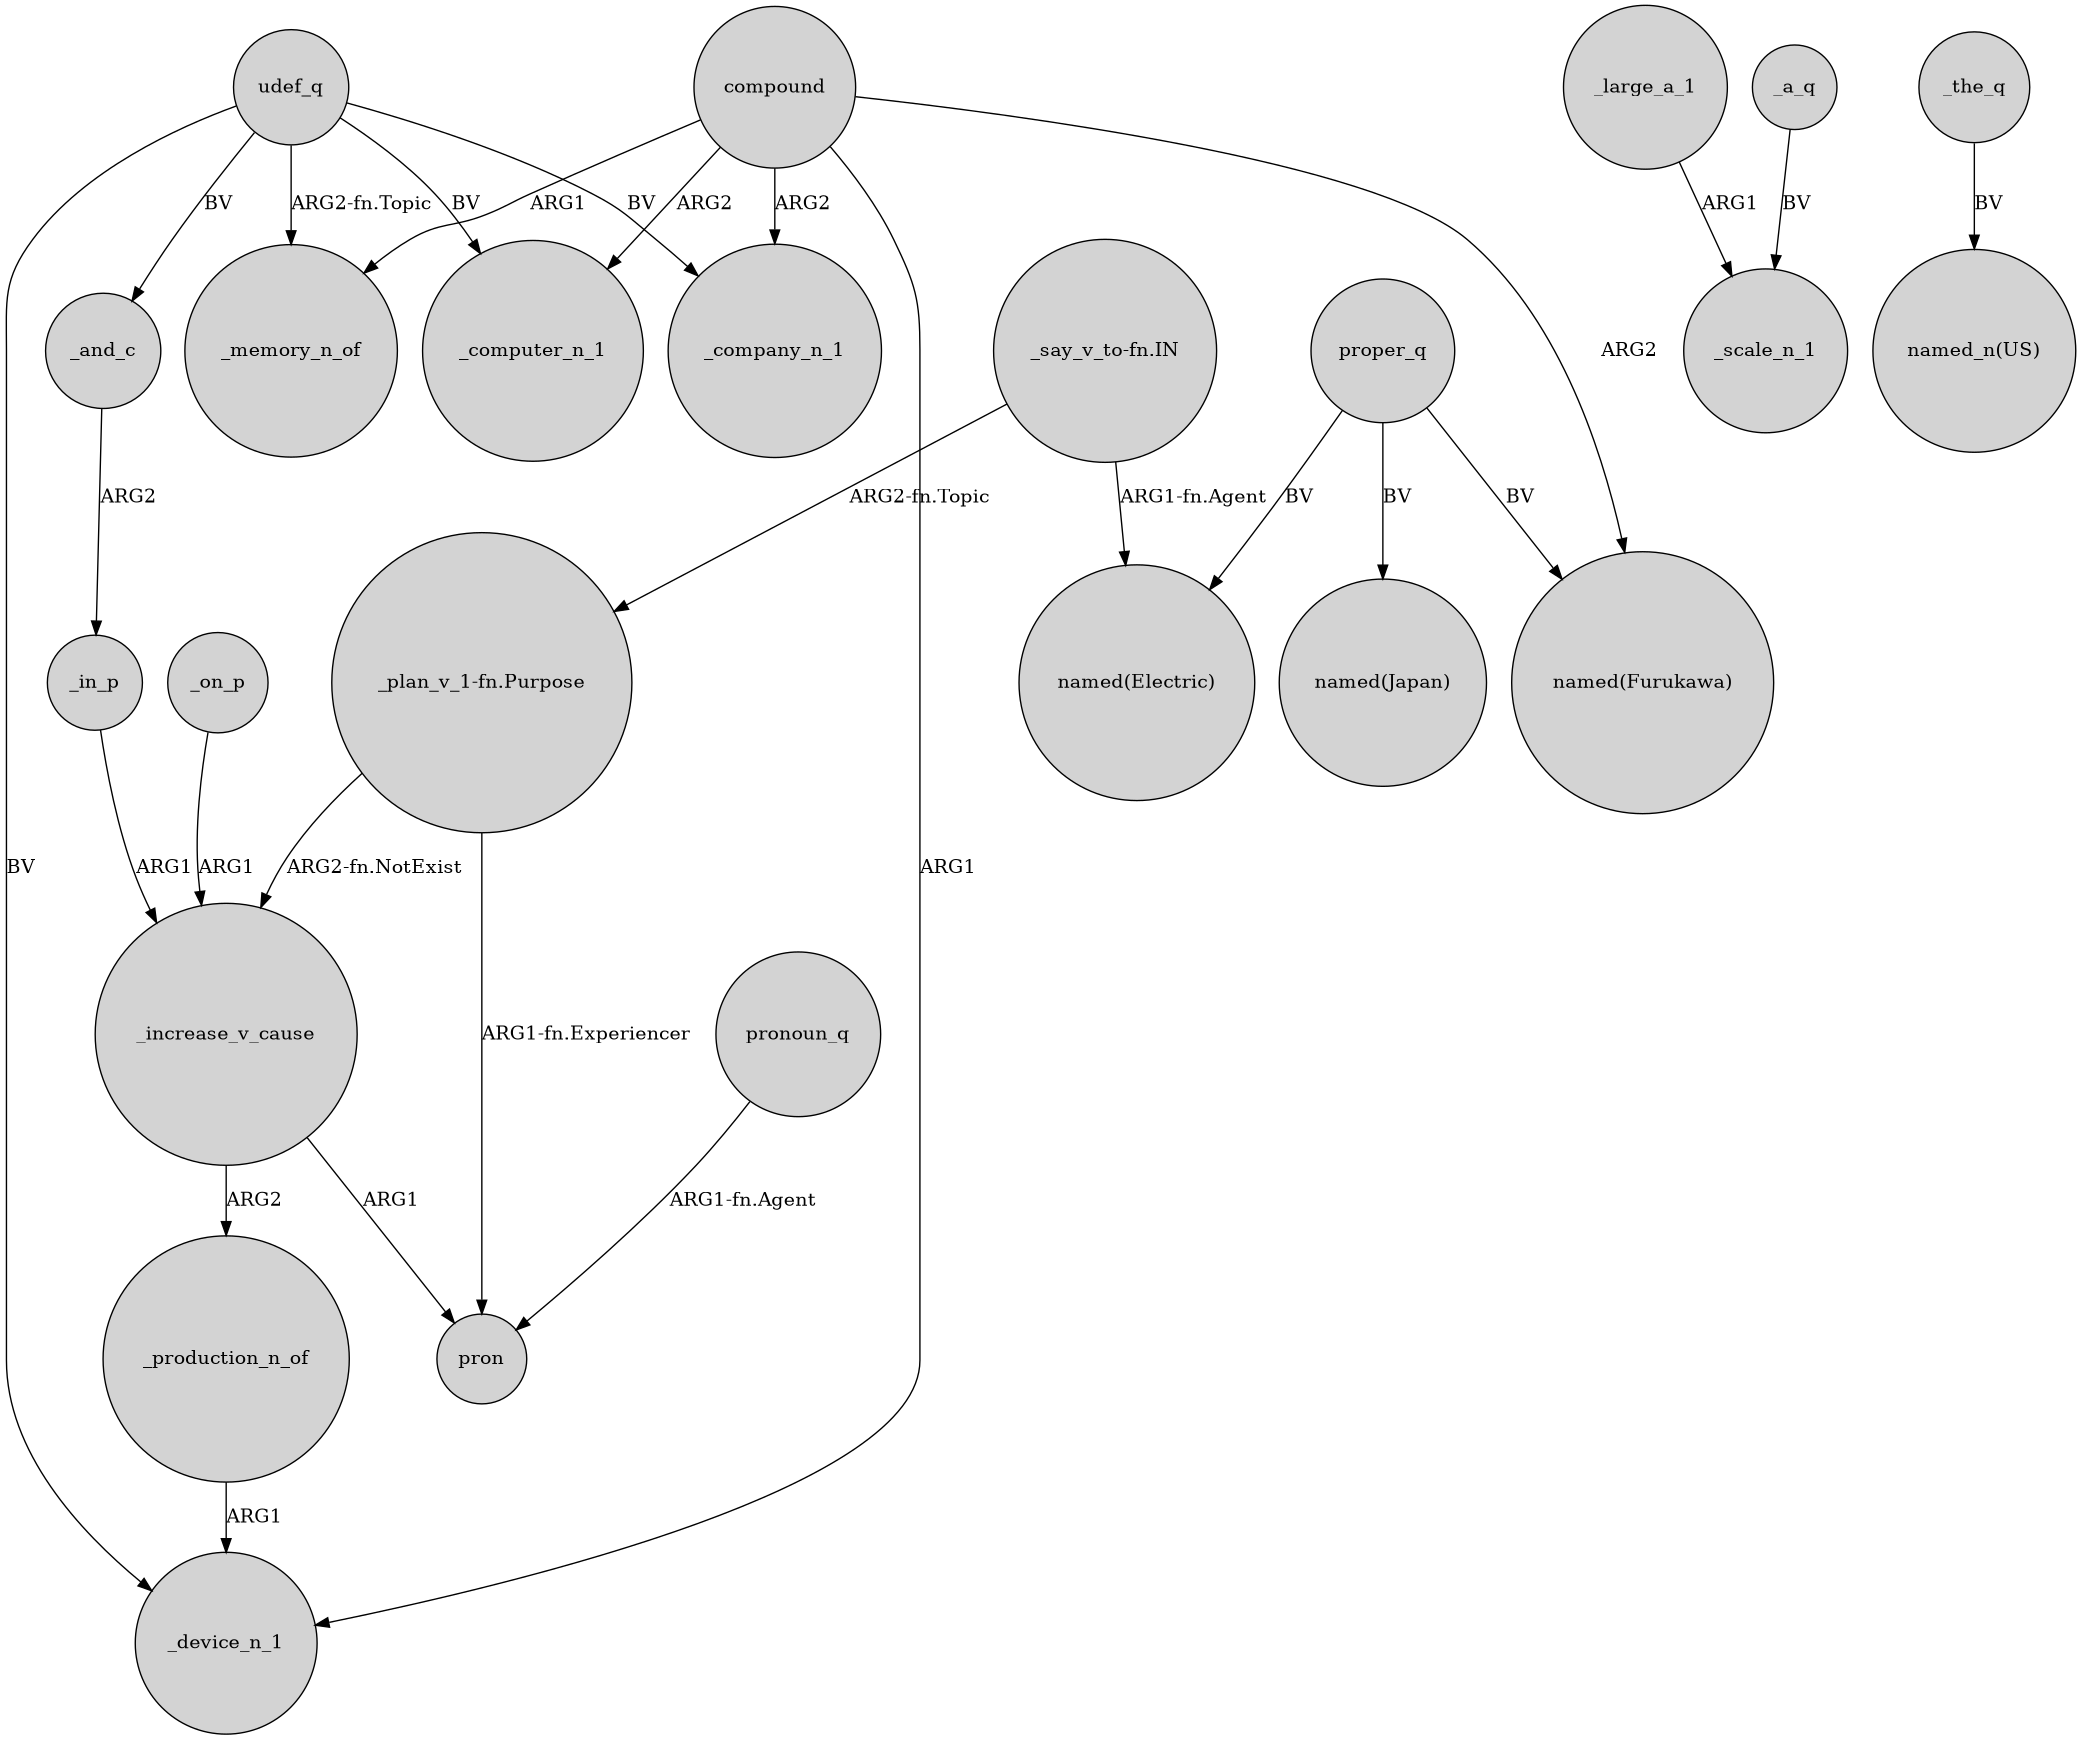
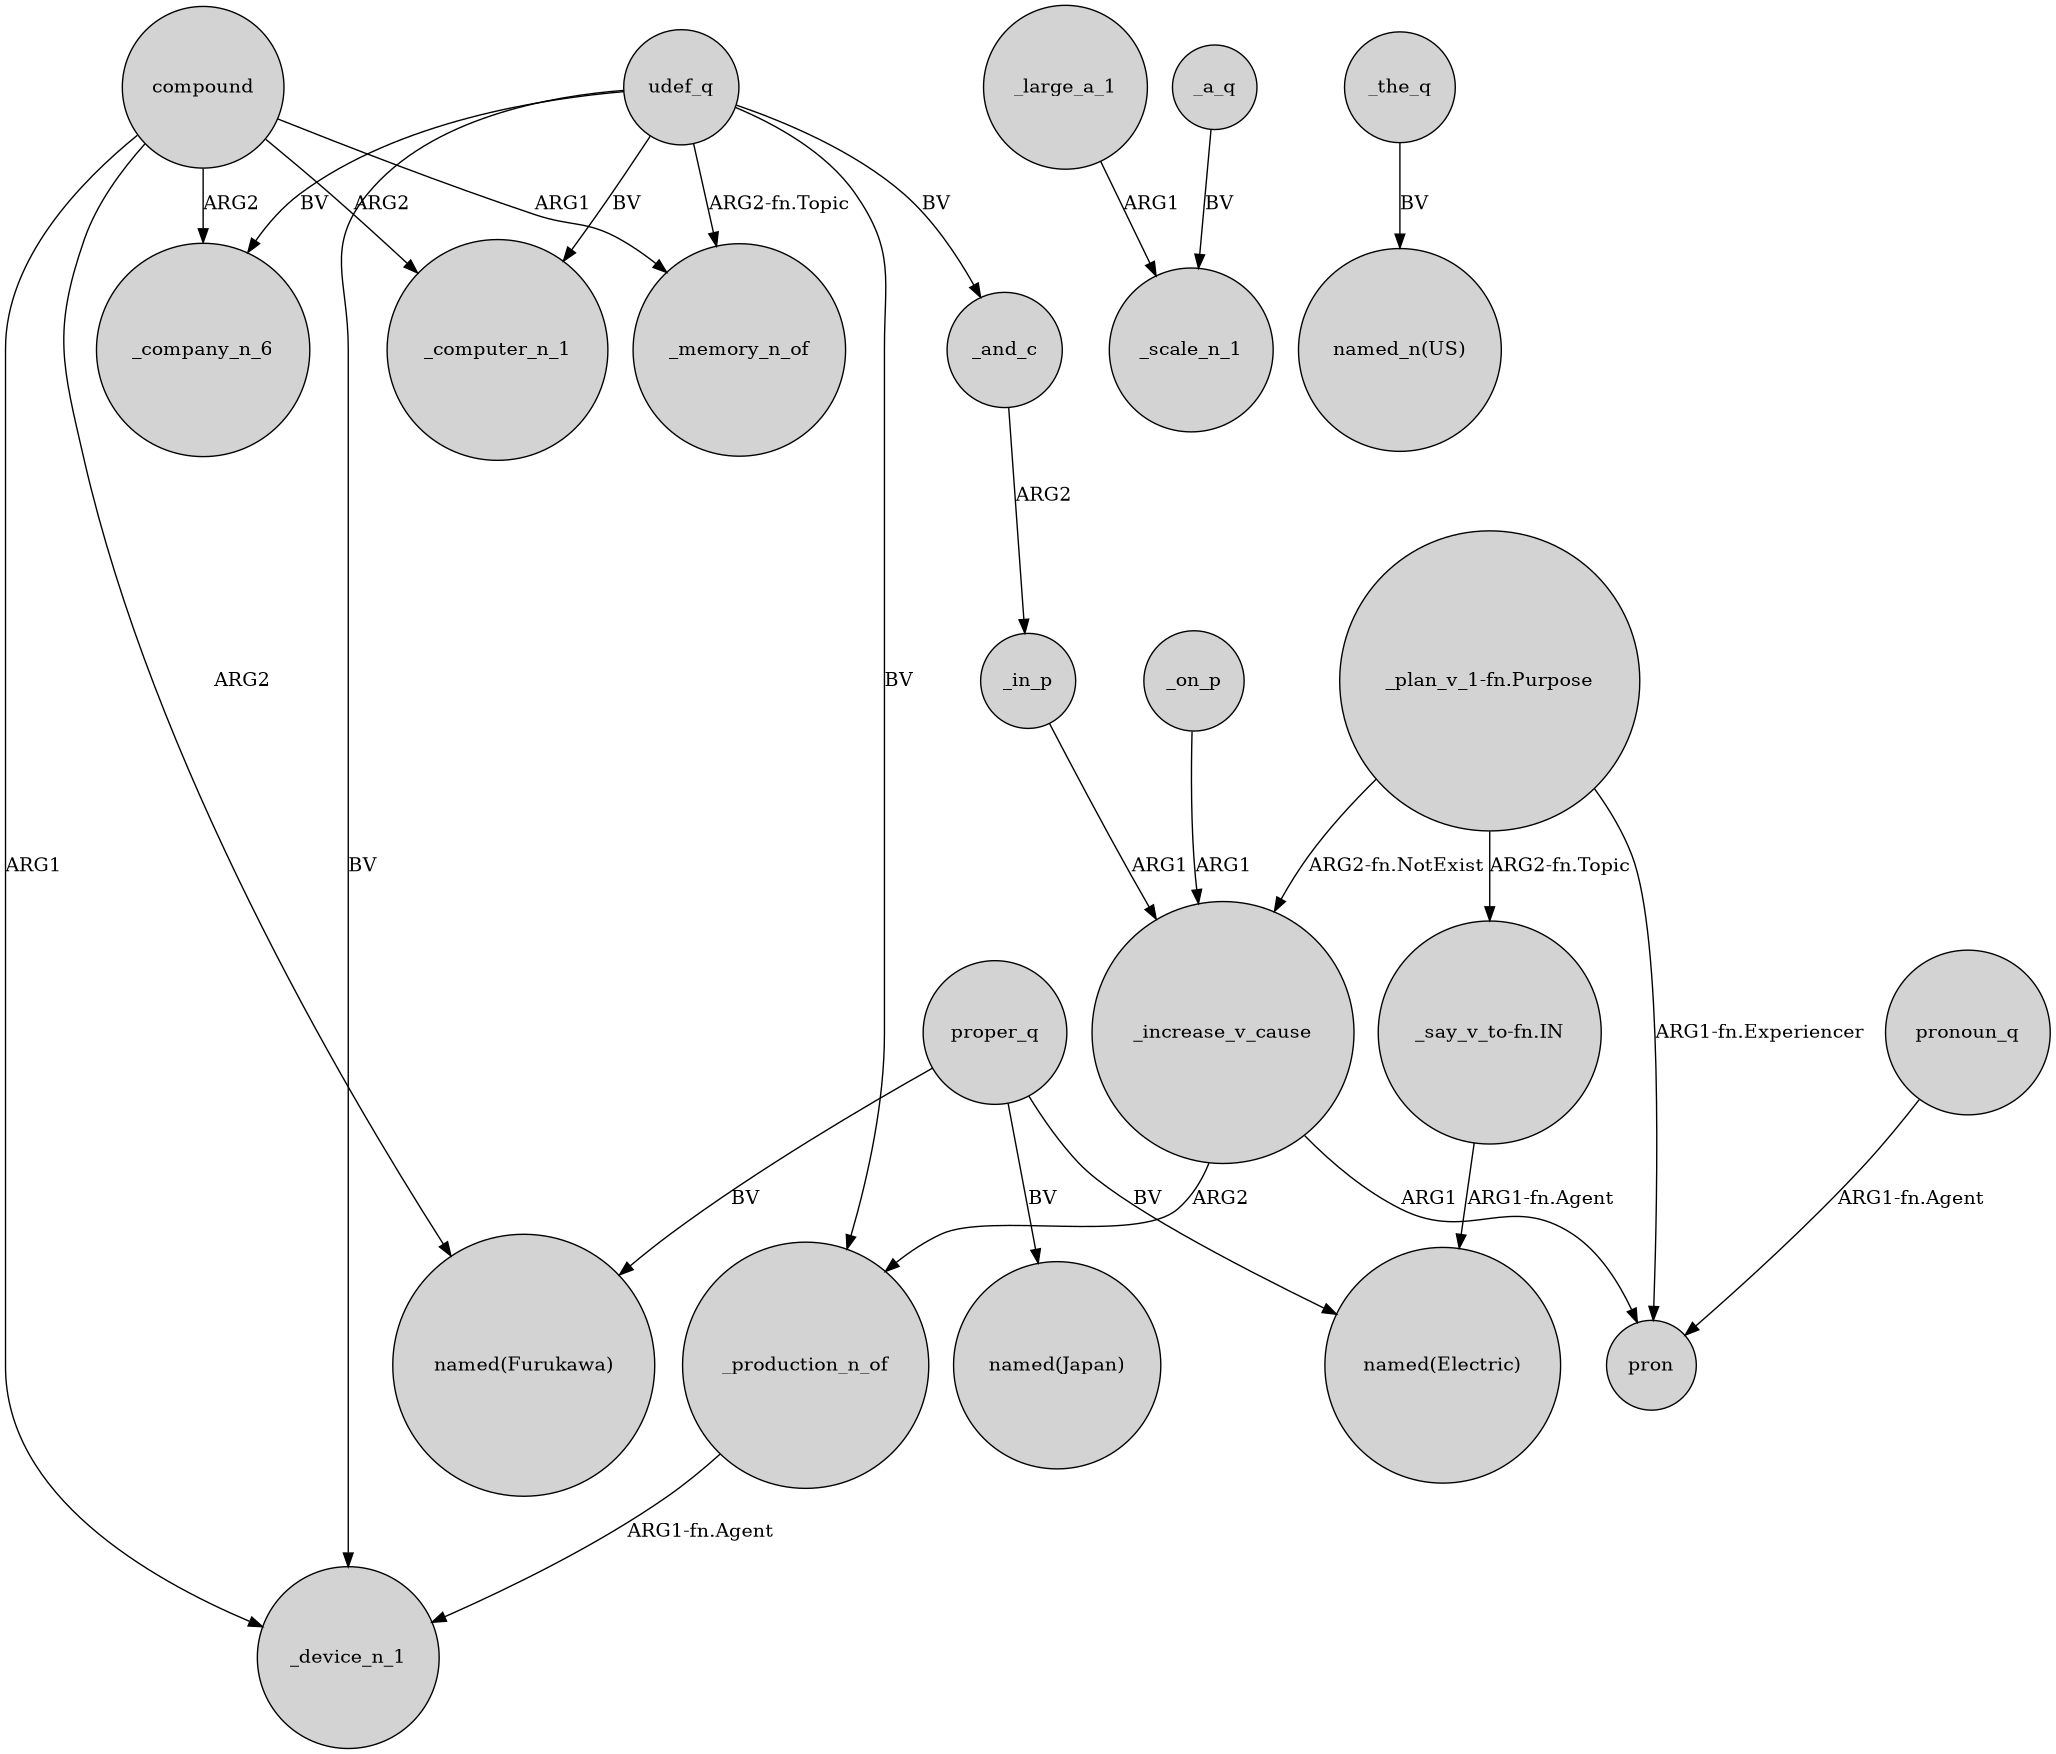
node "_company_n_1": label "_company_n_1" -> "_company_n_6"
edge "_say_v_to-fn.IN" -> "_plan_v_1-fn.Purpose": reversed
edge "udef_q" -> "_production_n_of": added, label "BV"
edge "_production_n_of" -> "_device_n_1": label "ARG1" -> "ARG1-fn.Agent"
